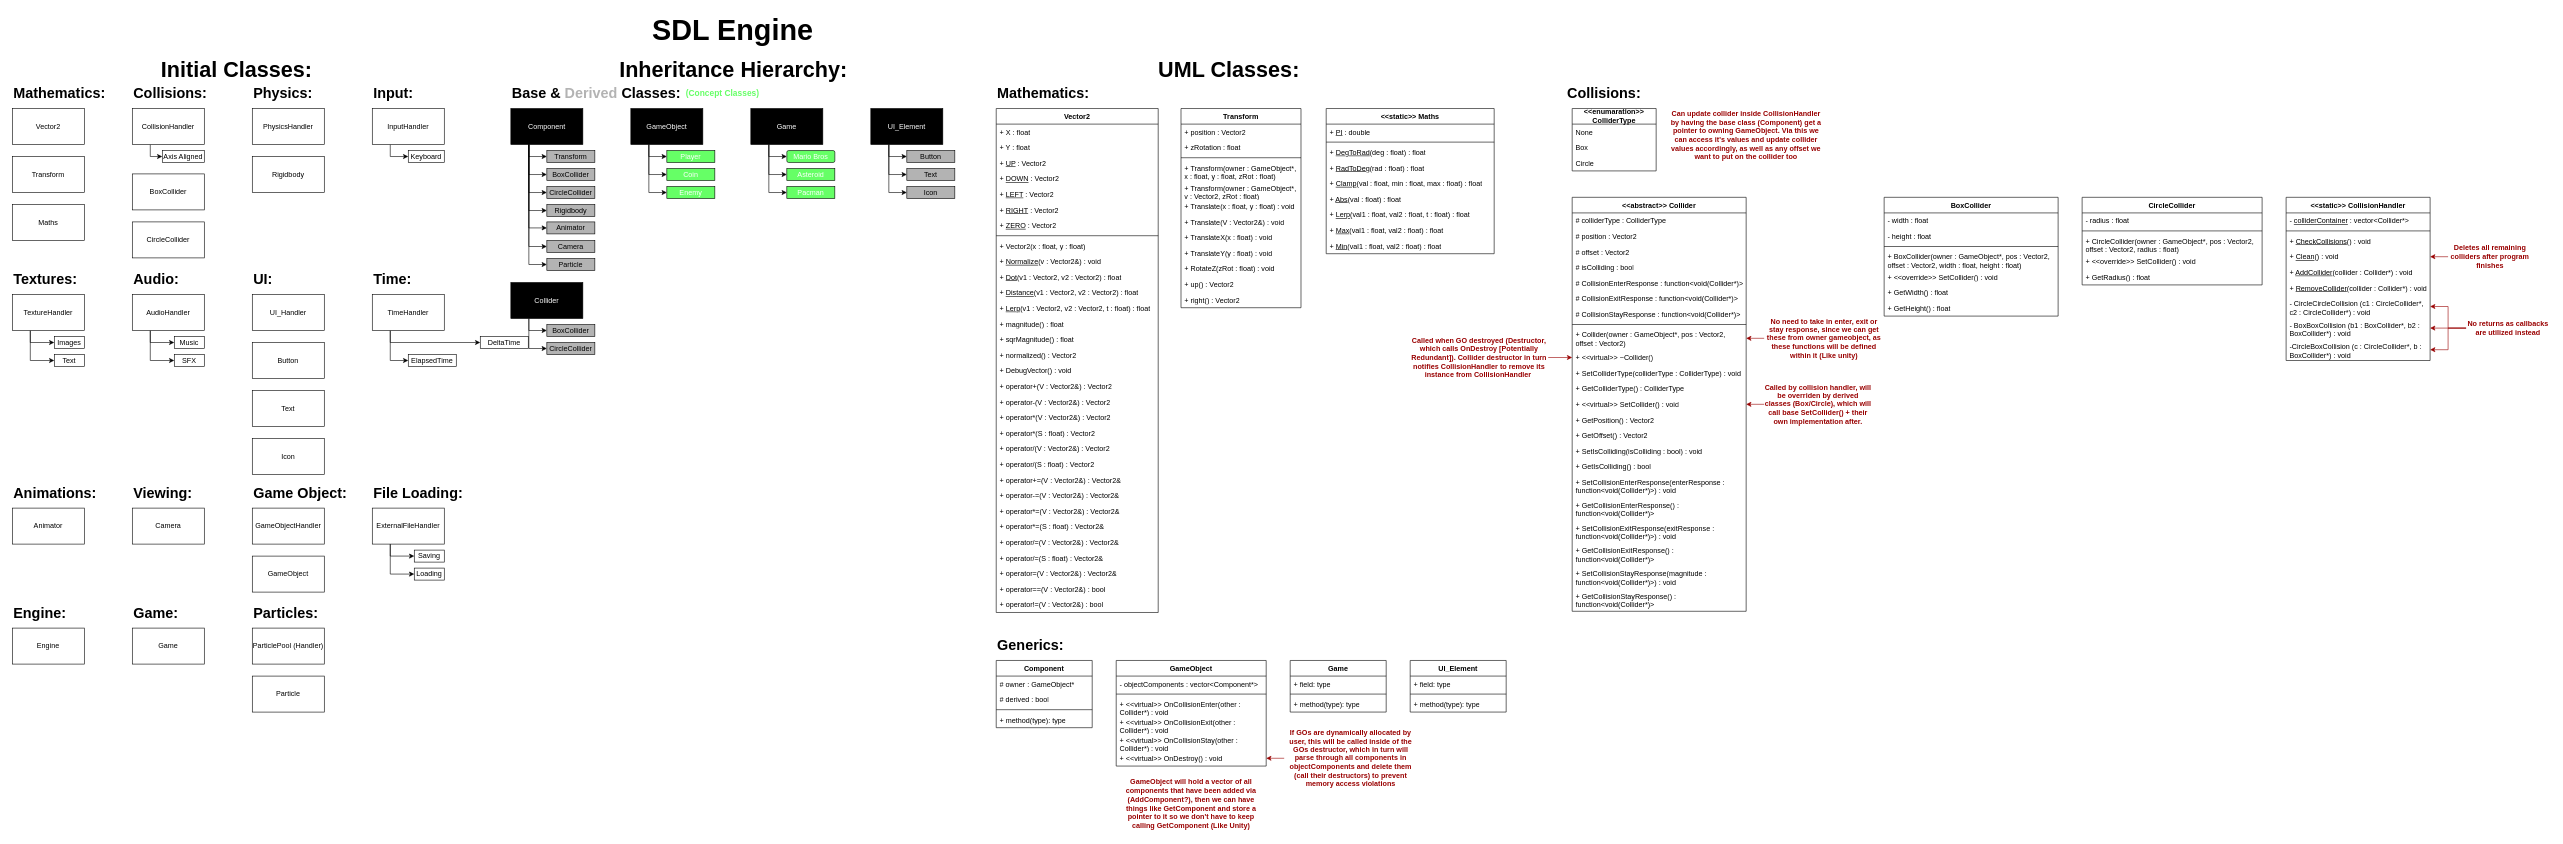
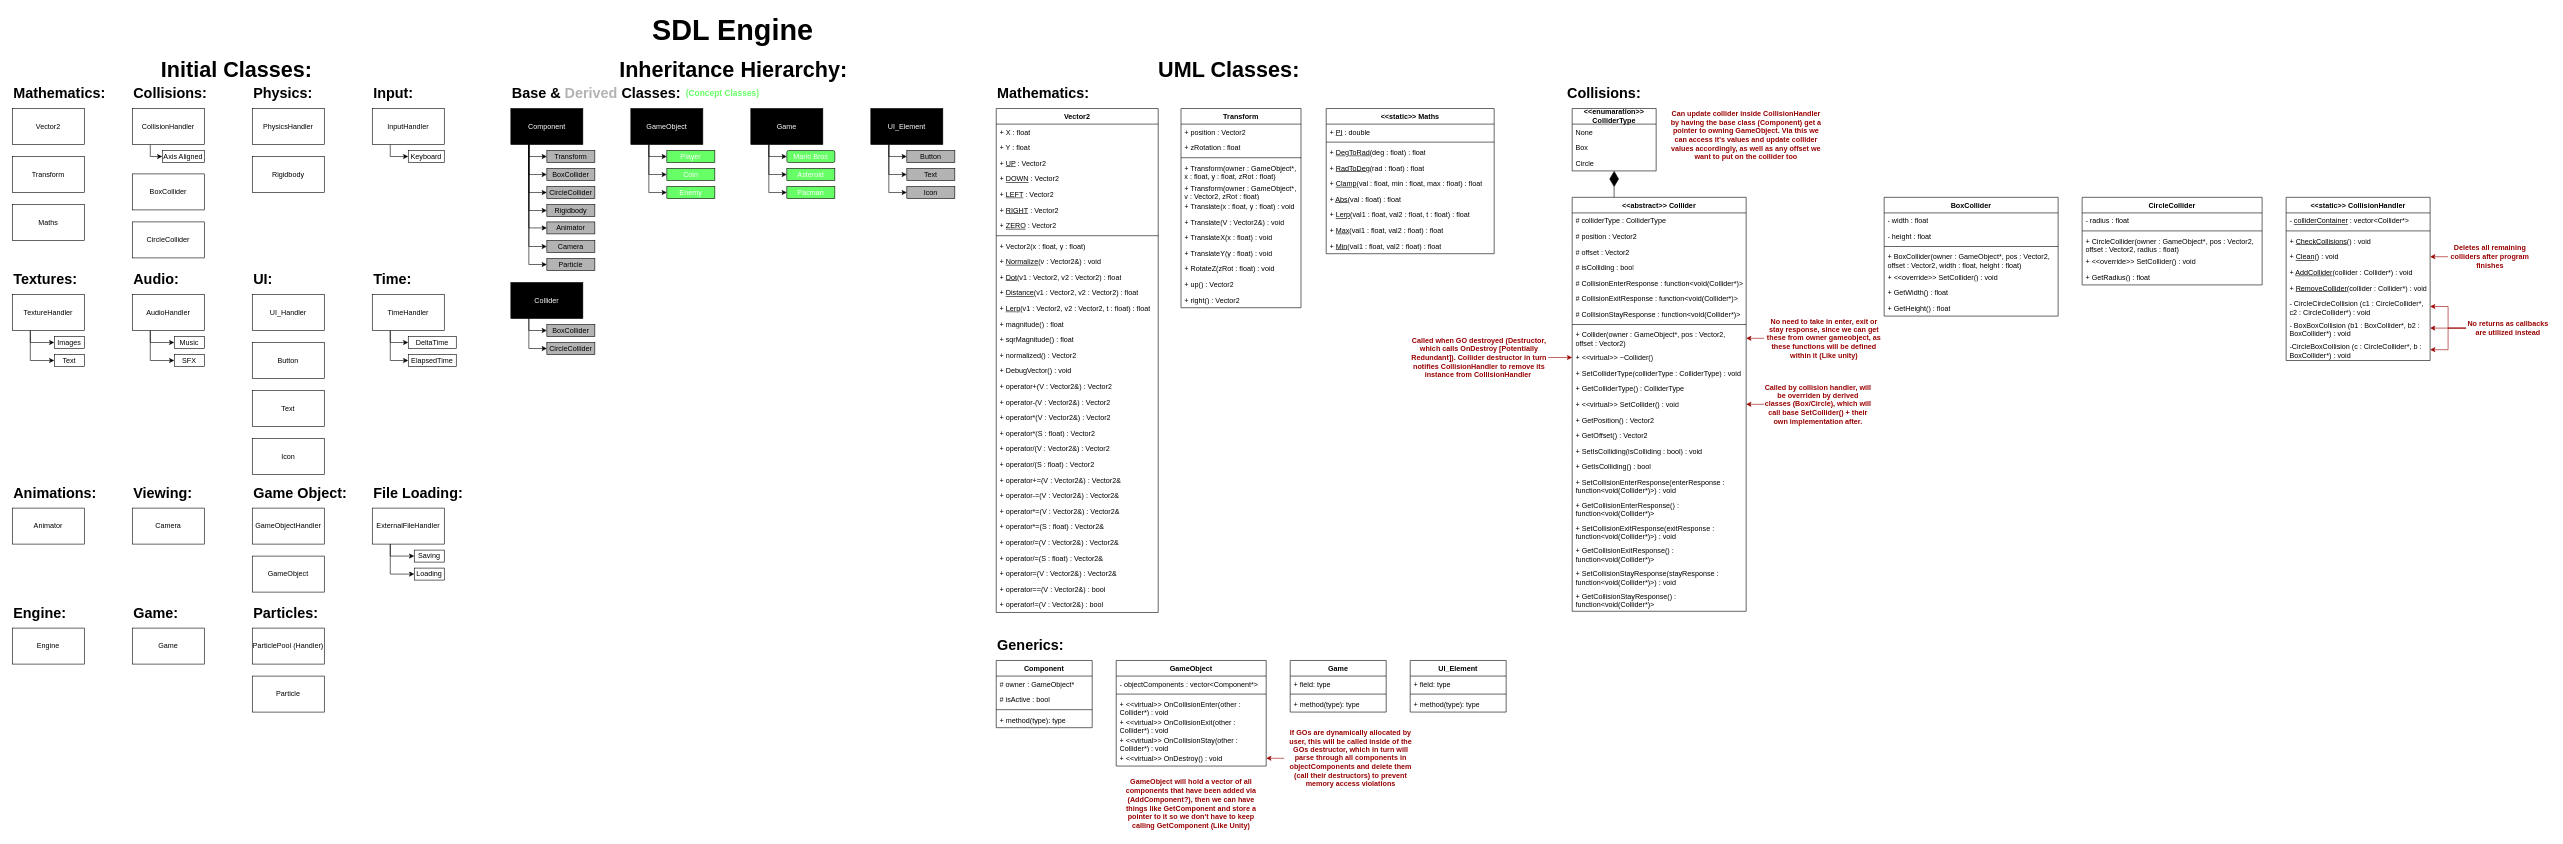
edge "<<abstract>> Collider" -> "<<enumaration>> ColliderType": added
node "DeltaTime": moved (504, 342) -> (432, 342)
node "+ SetCollisionStayResponse(magnitude : function<void(Collider*)>) : void": label "+ SetCollisionStayResponse(magnitude : function<void(Collider*)>) : void" -> "+ SetCollisionStayResponse(stayResponse : function<void(Collider*)>) : void"
node "# derived : bool": label "# derived : bool" -> "# isActive : bool"
